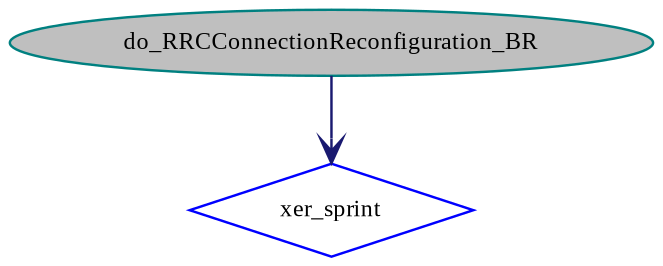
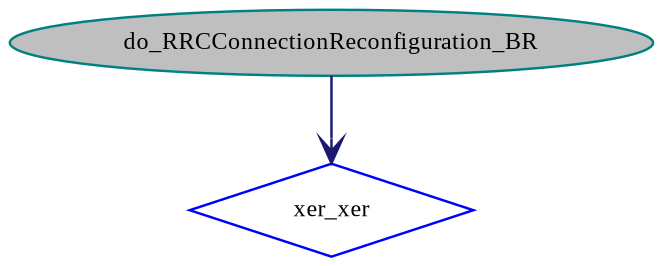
node "xer_sprint": label "xer_sprint" -> "xer_xer"
